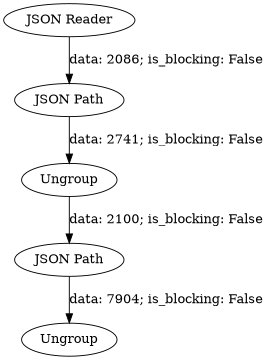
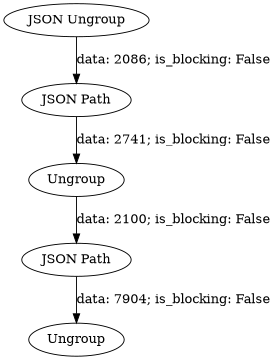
node "JSON Reader": label "JSON Reader" -> "JSON Ungroup"
